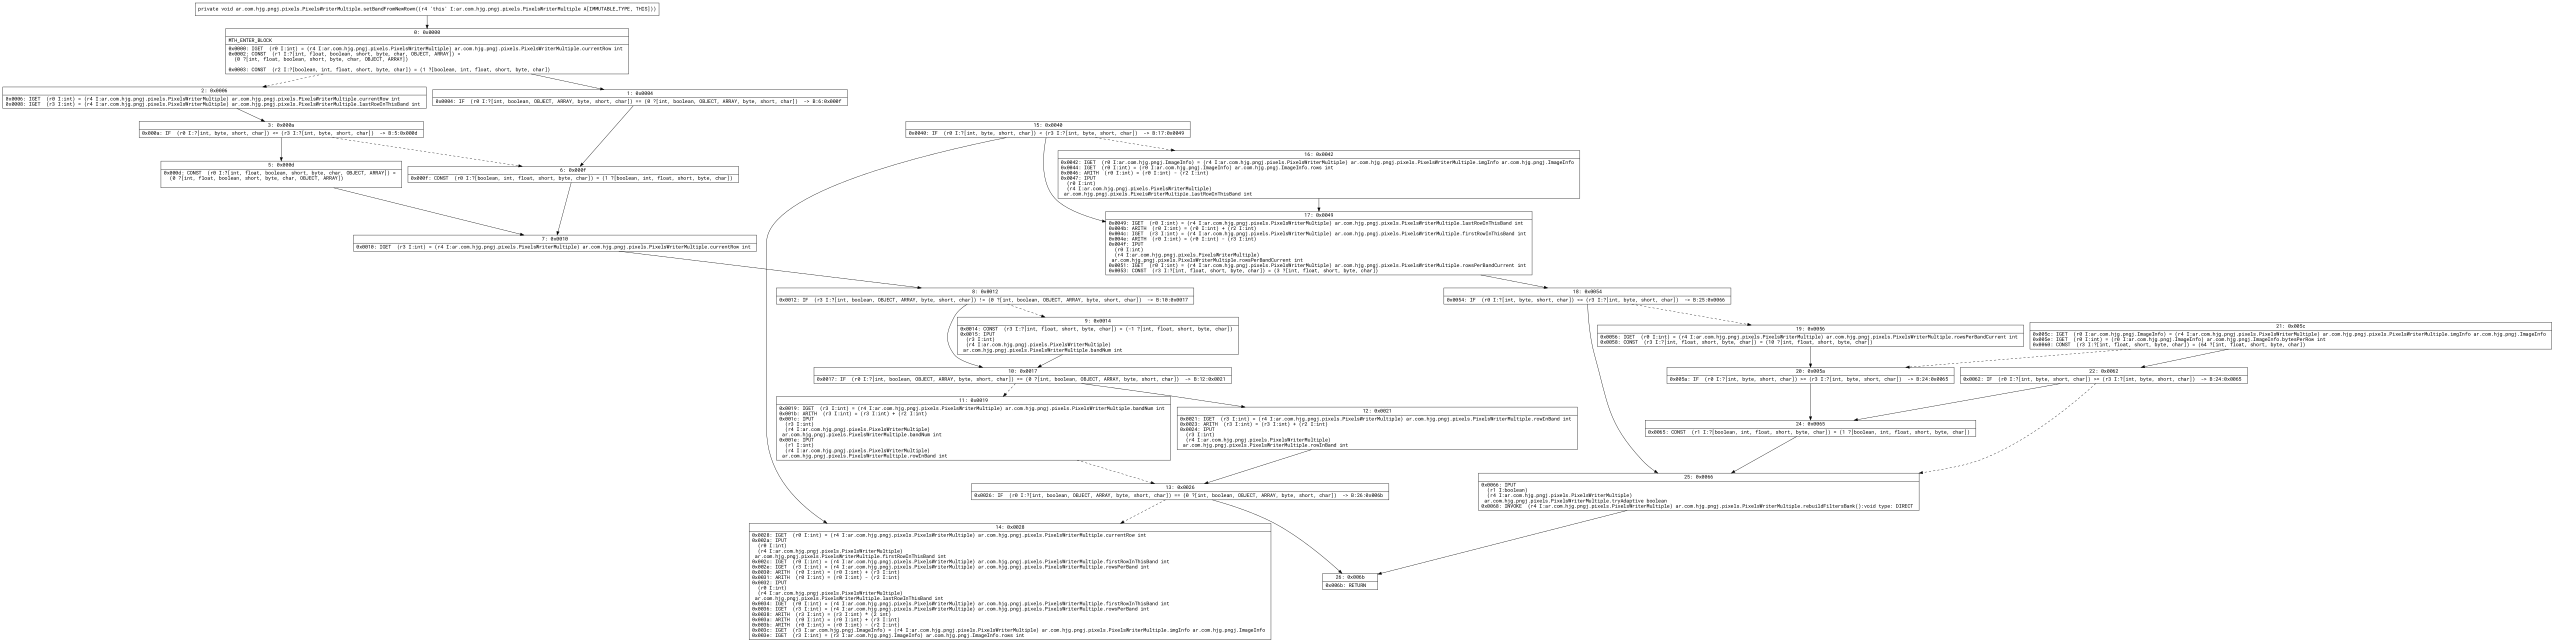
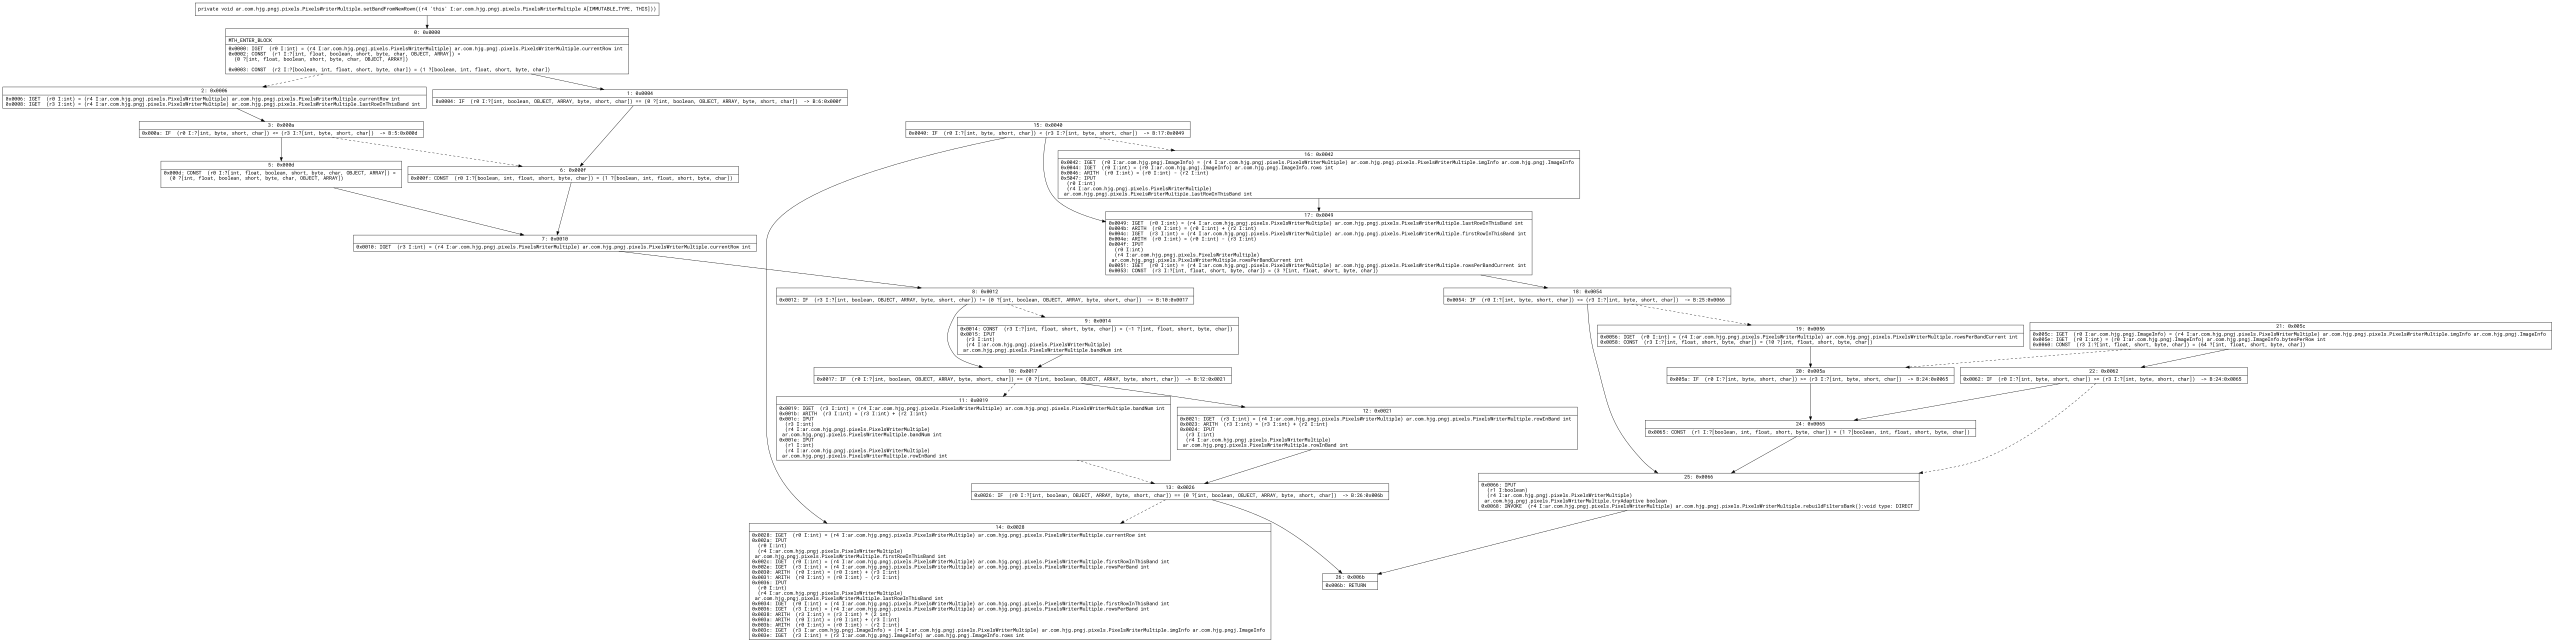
node "16: 0x0042": text "0x0047: IPUT" -> "0x5047: IPUT"
node "14: 0x0028": text "0x0032: IPUT" -> "0x0036: IPUT"
